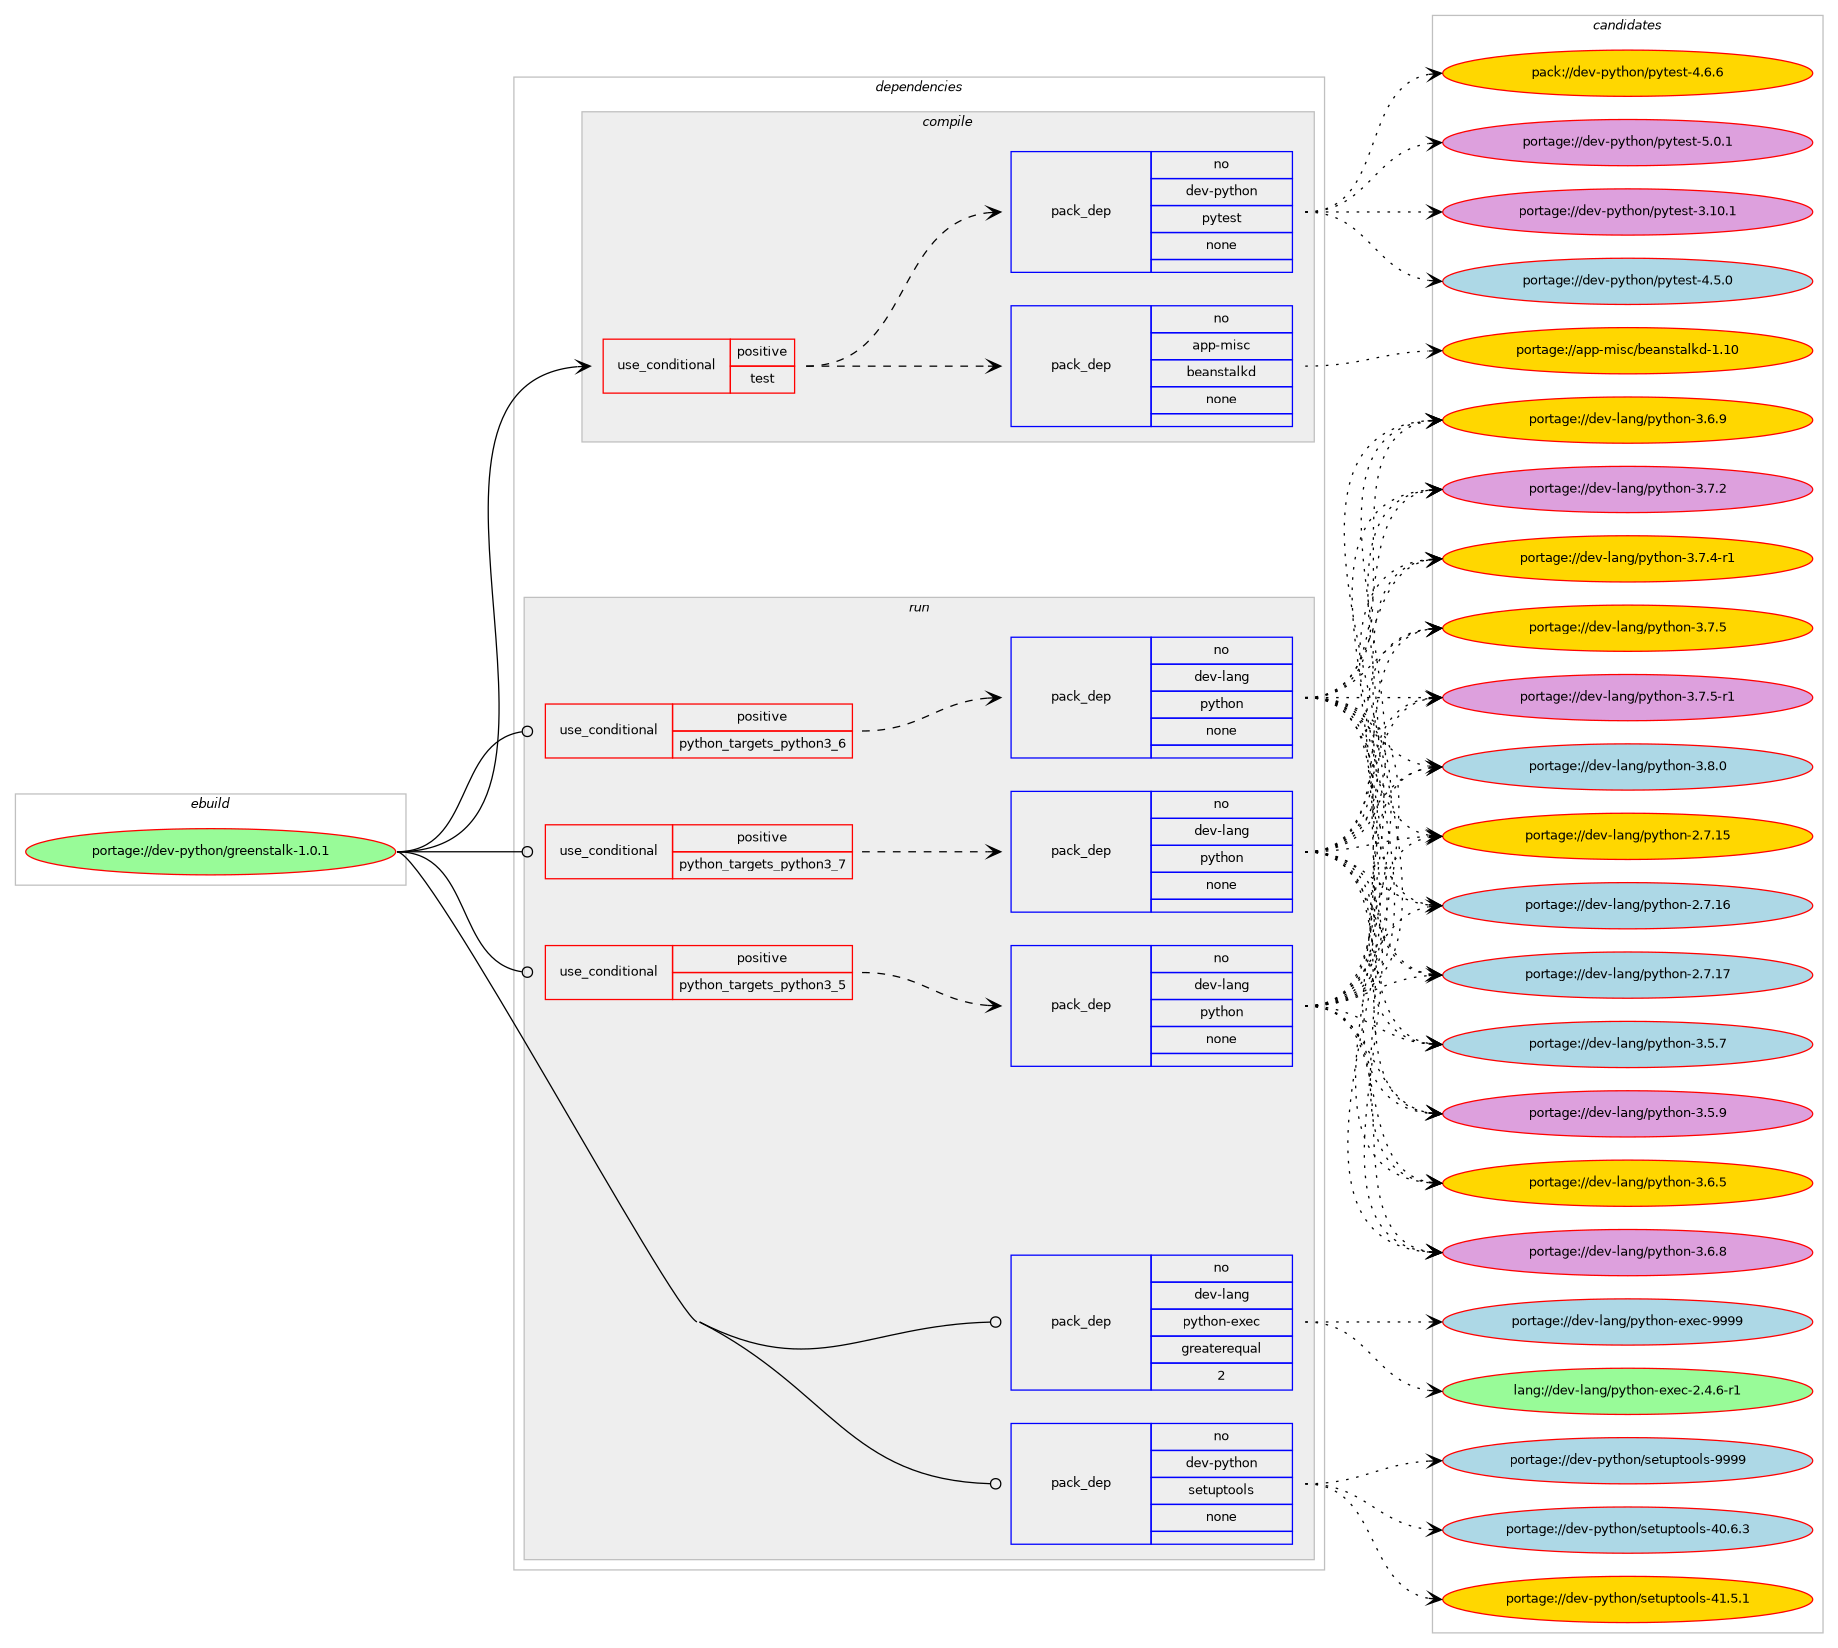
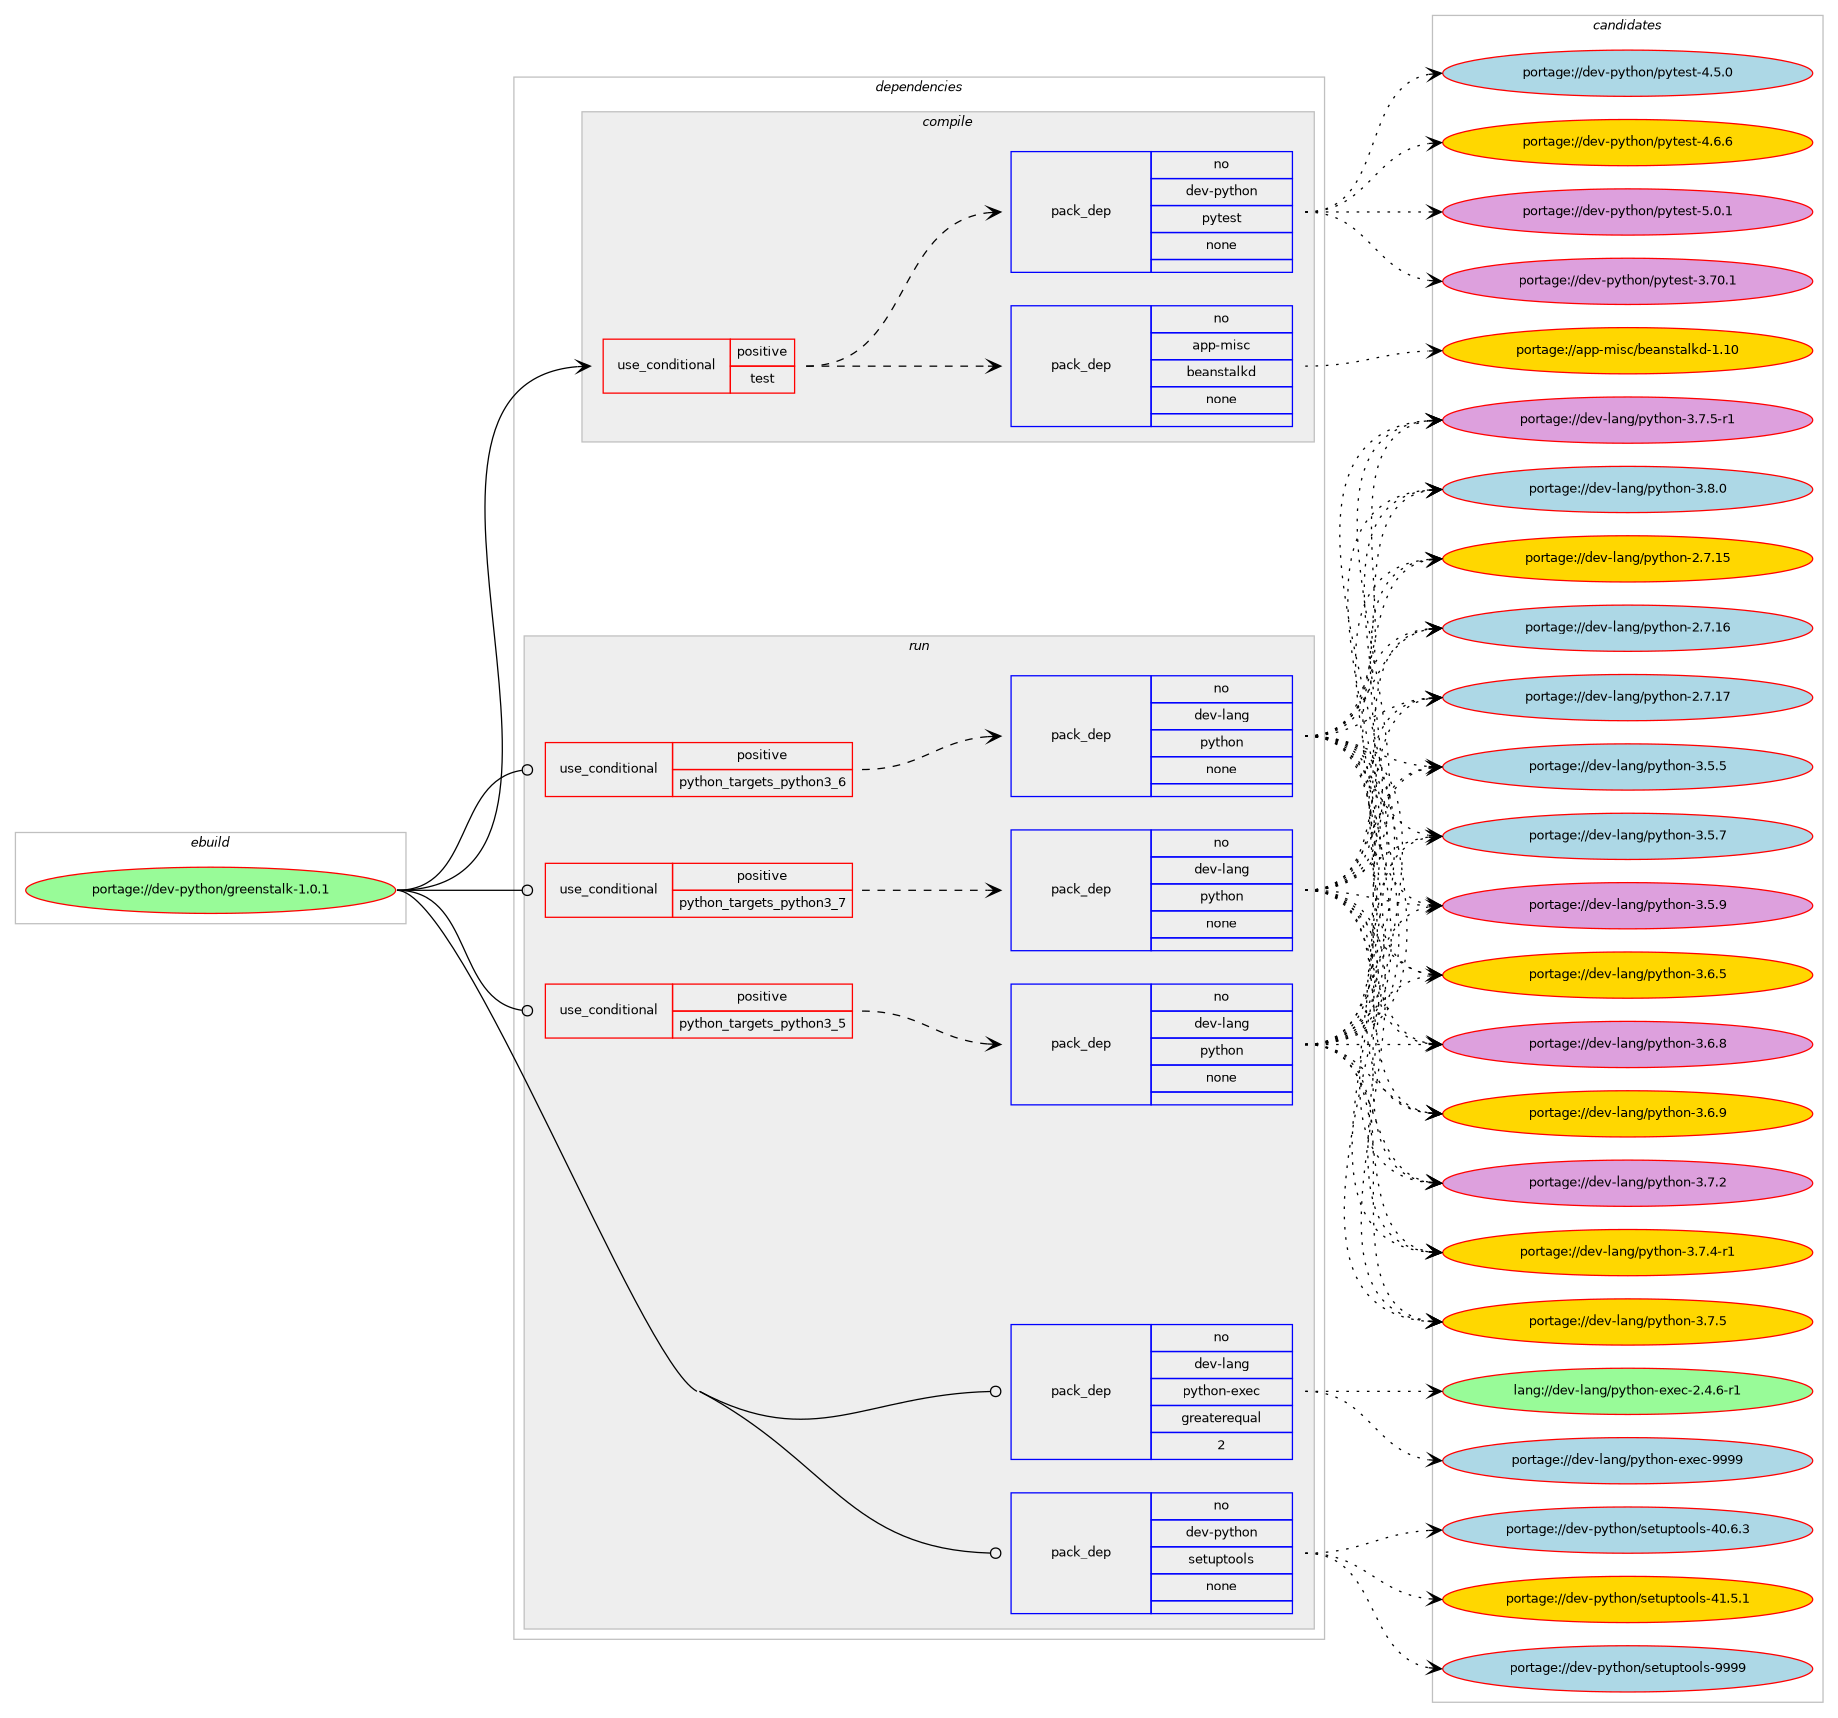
node "pack://dev-python/pytest-4.6.6": label "pack://dev-python/pytest-4.6.6" -> "portage://dev-python/pytest-4.6.6"
node "portage://dev-python/pytest-3.10.1": label "portage://dev-python/pytest-3.10.1" -> "portage://dev-python/pytest-3.70.1"
node "portage://dev-lang/python-3.5.5": added
